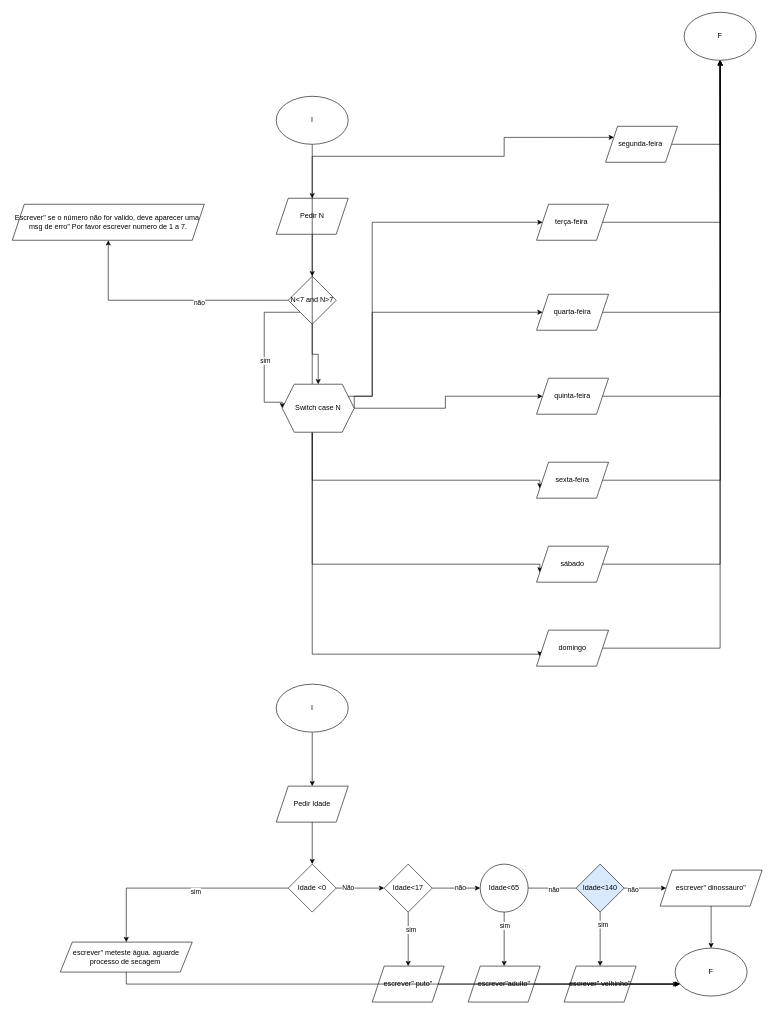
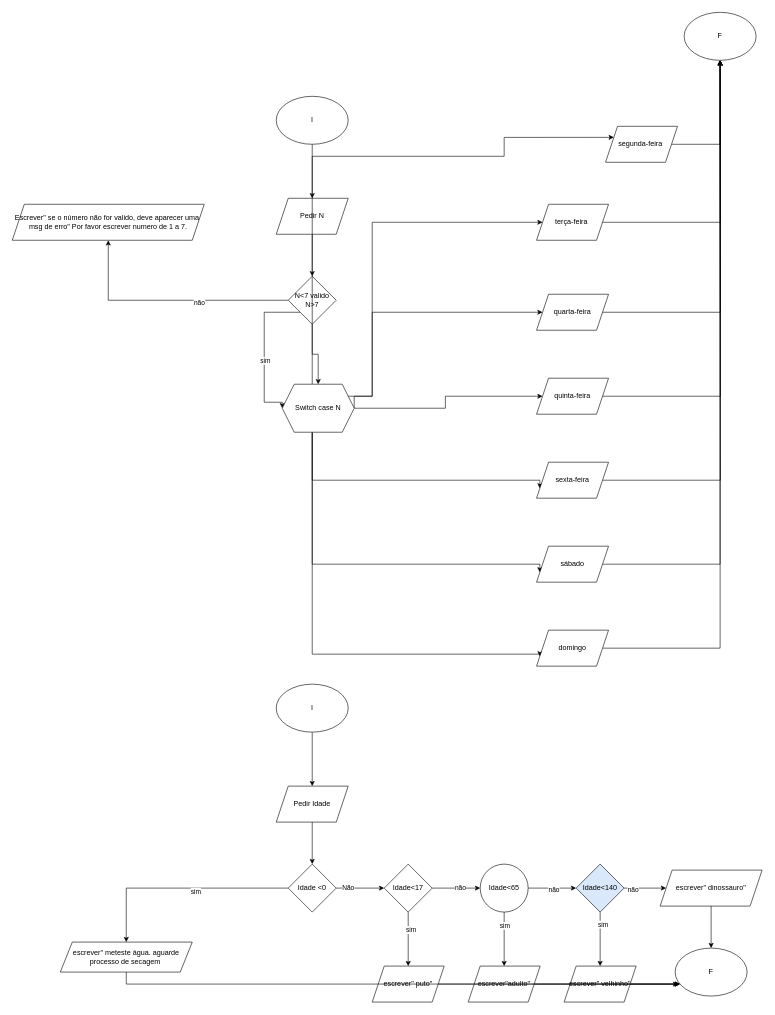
node "N<7 and N>7": label "N<7 and N>7" -> "N<7 valido N>7"
edge "Idade<65" -- "Idade<140": arrowhead none -> classic
